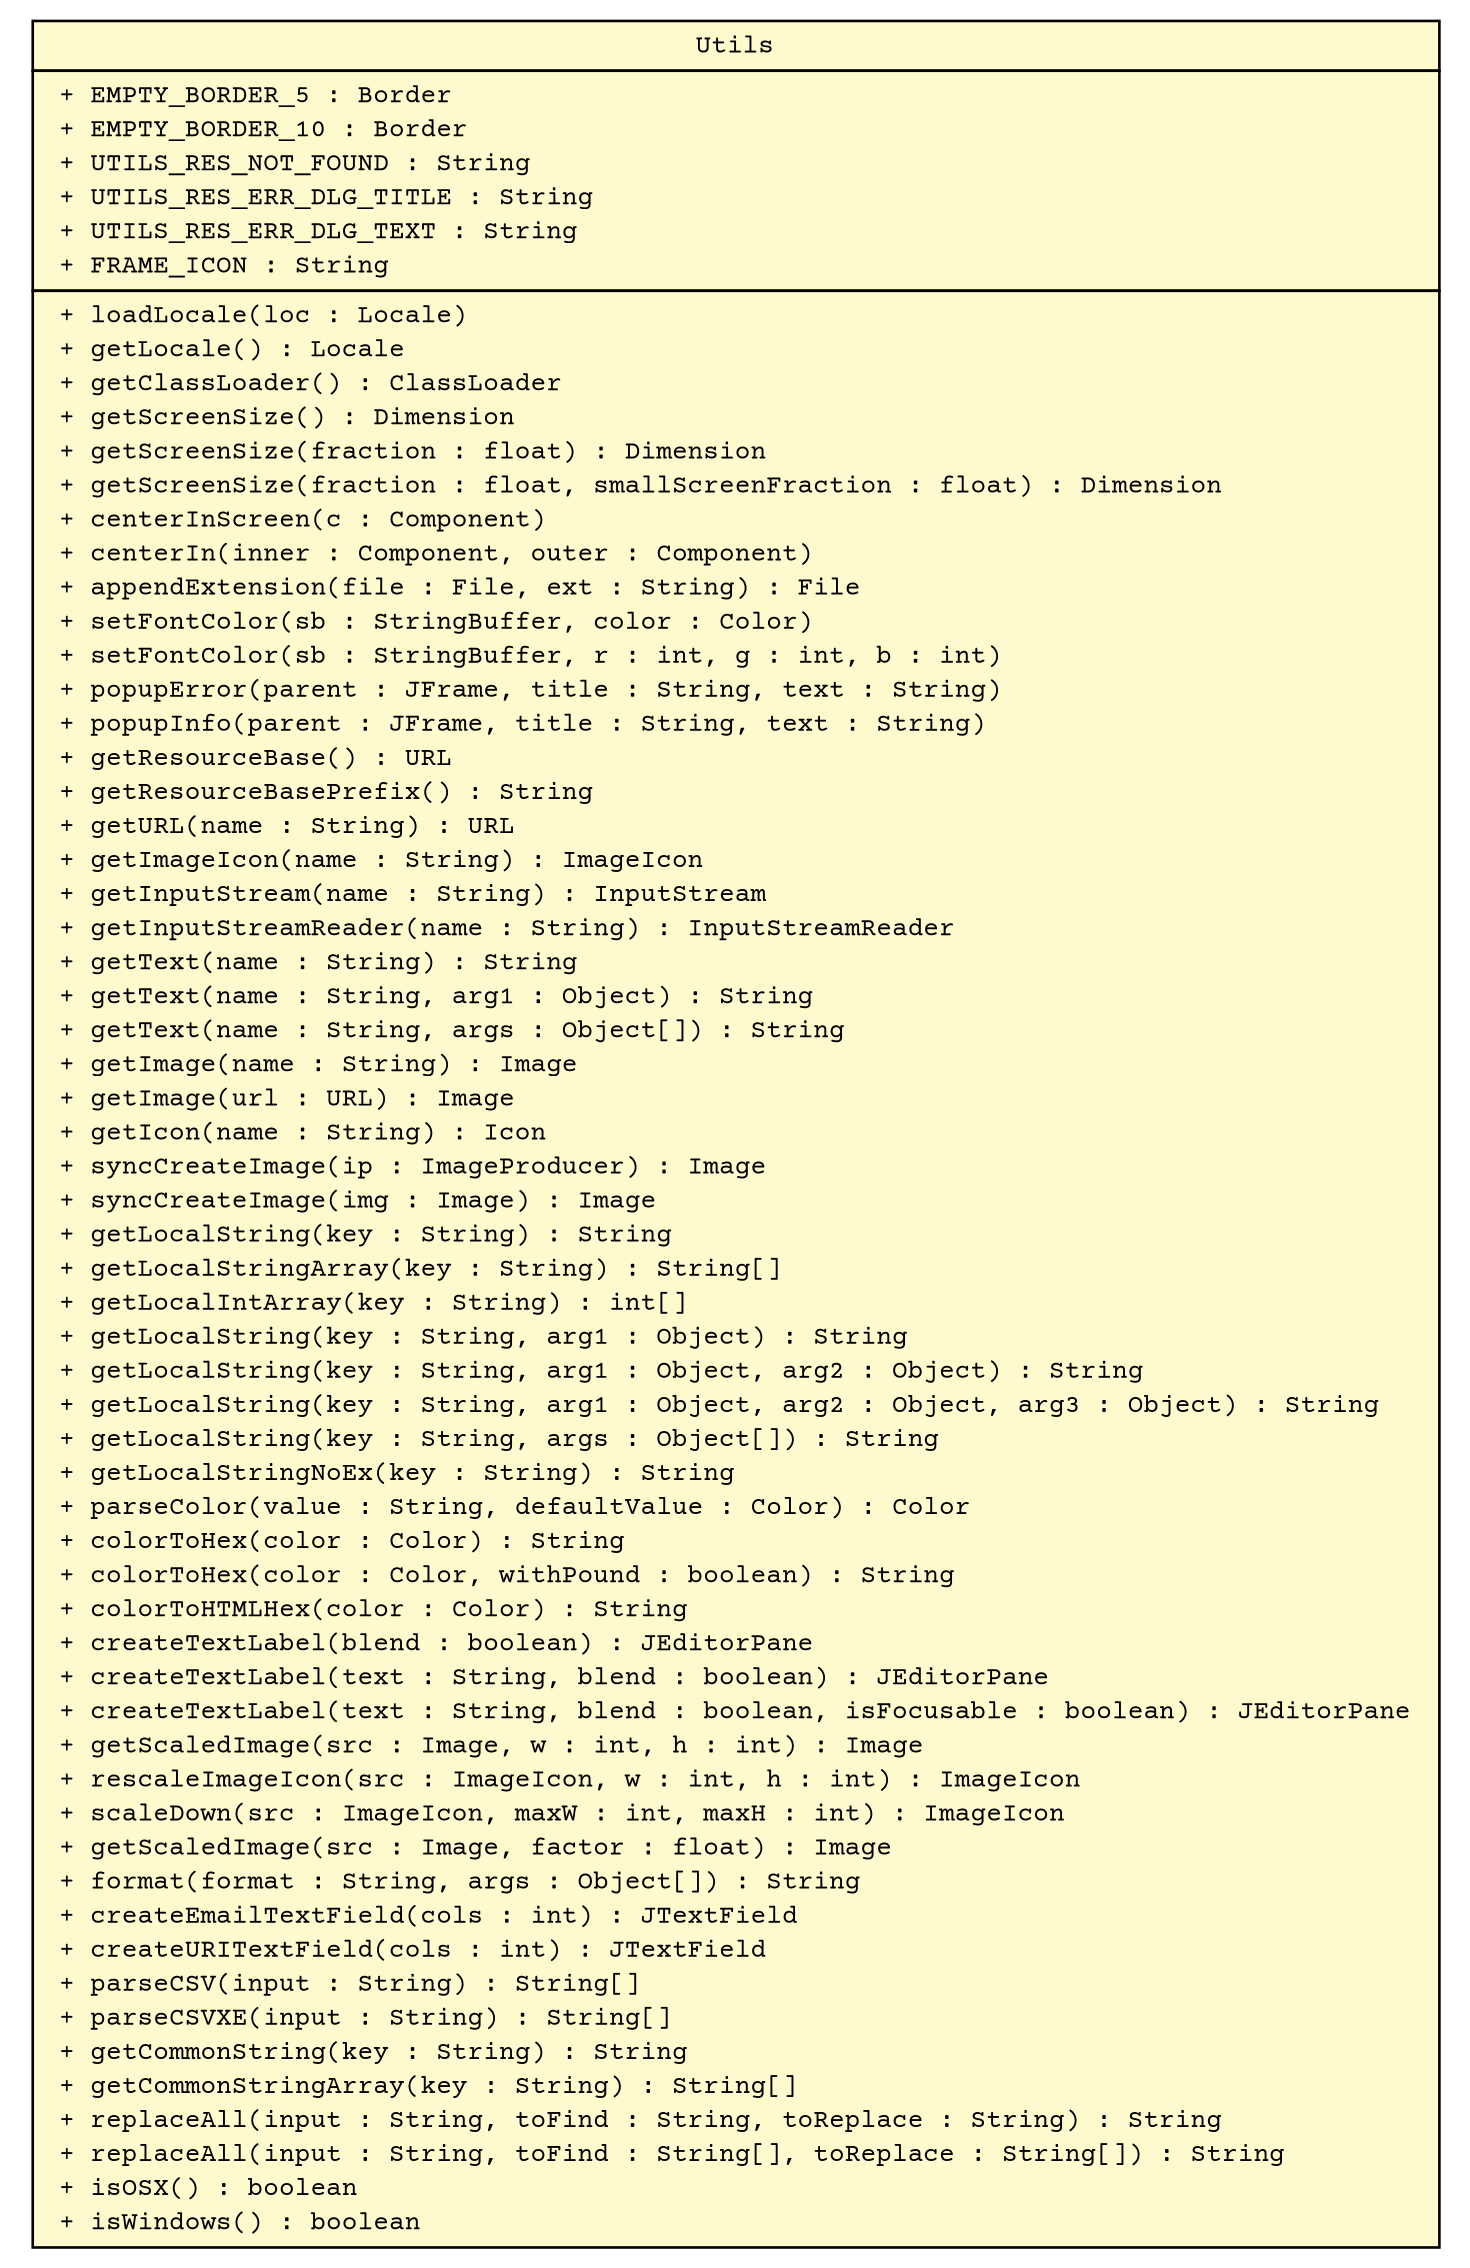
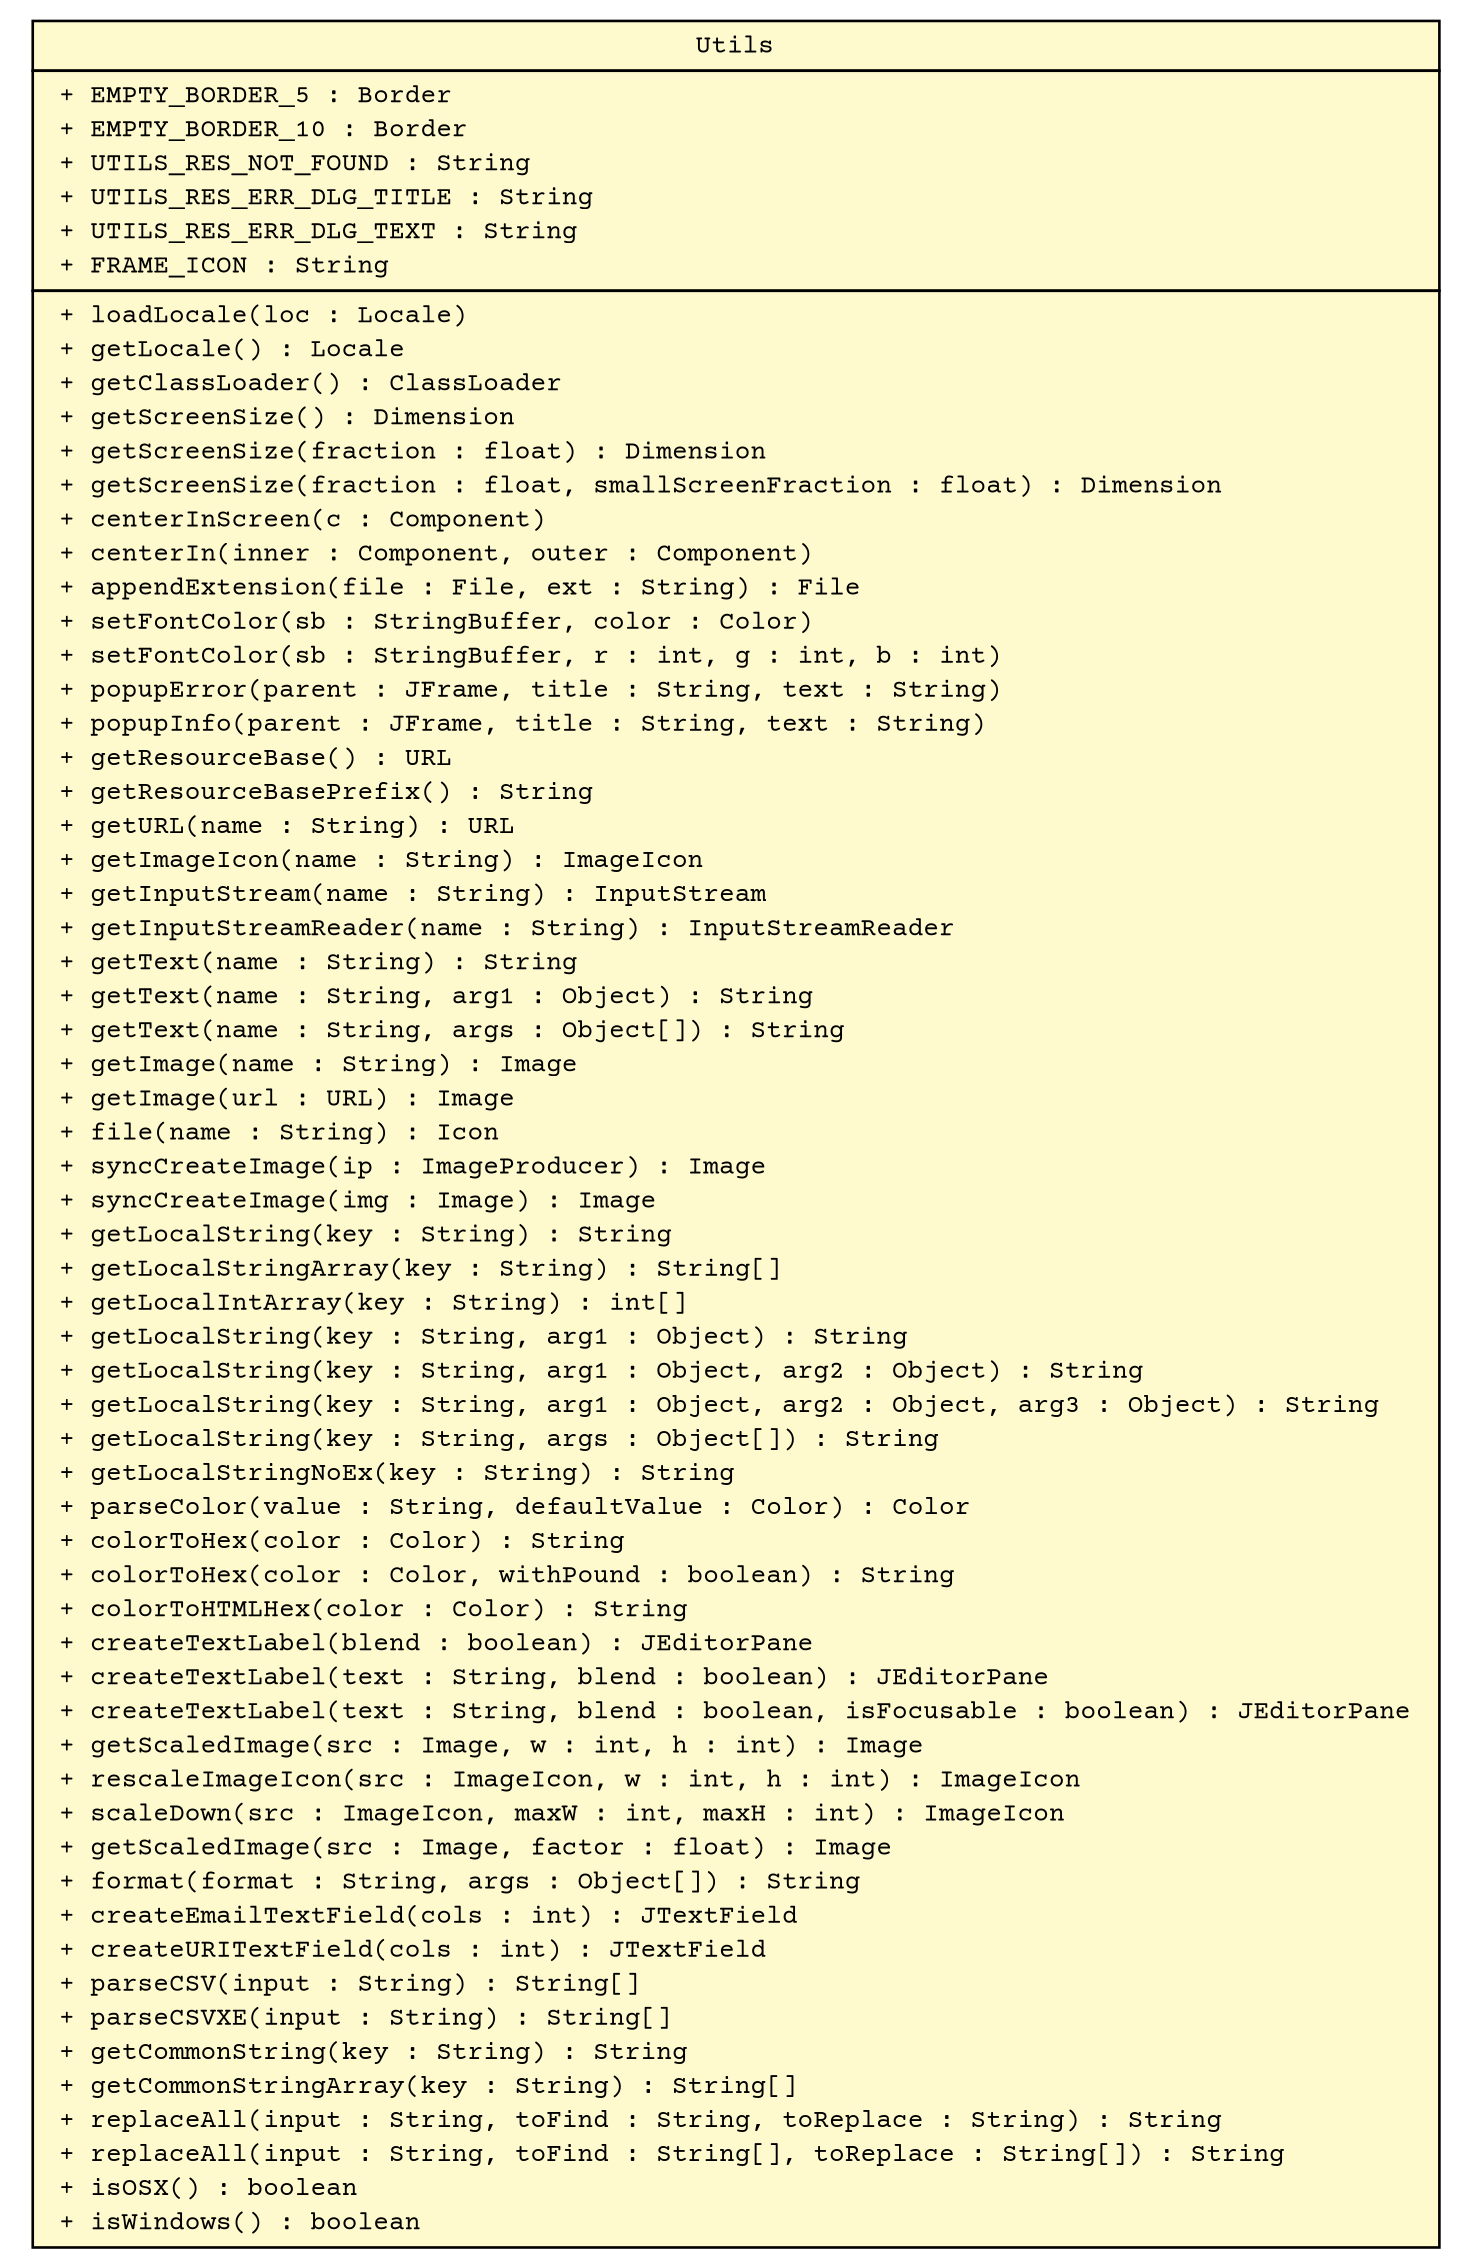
node "Utils": text "+ getIcon(name : String) : Icon" -> "+ file(name : String) : Icon"
